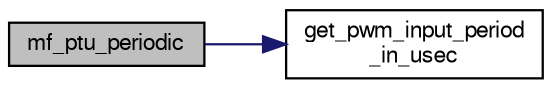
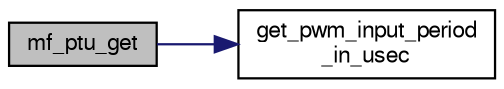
node "mf_ptu_periodic": label "mf_ptu_periodic" -> "mf_ptu_get"
